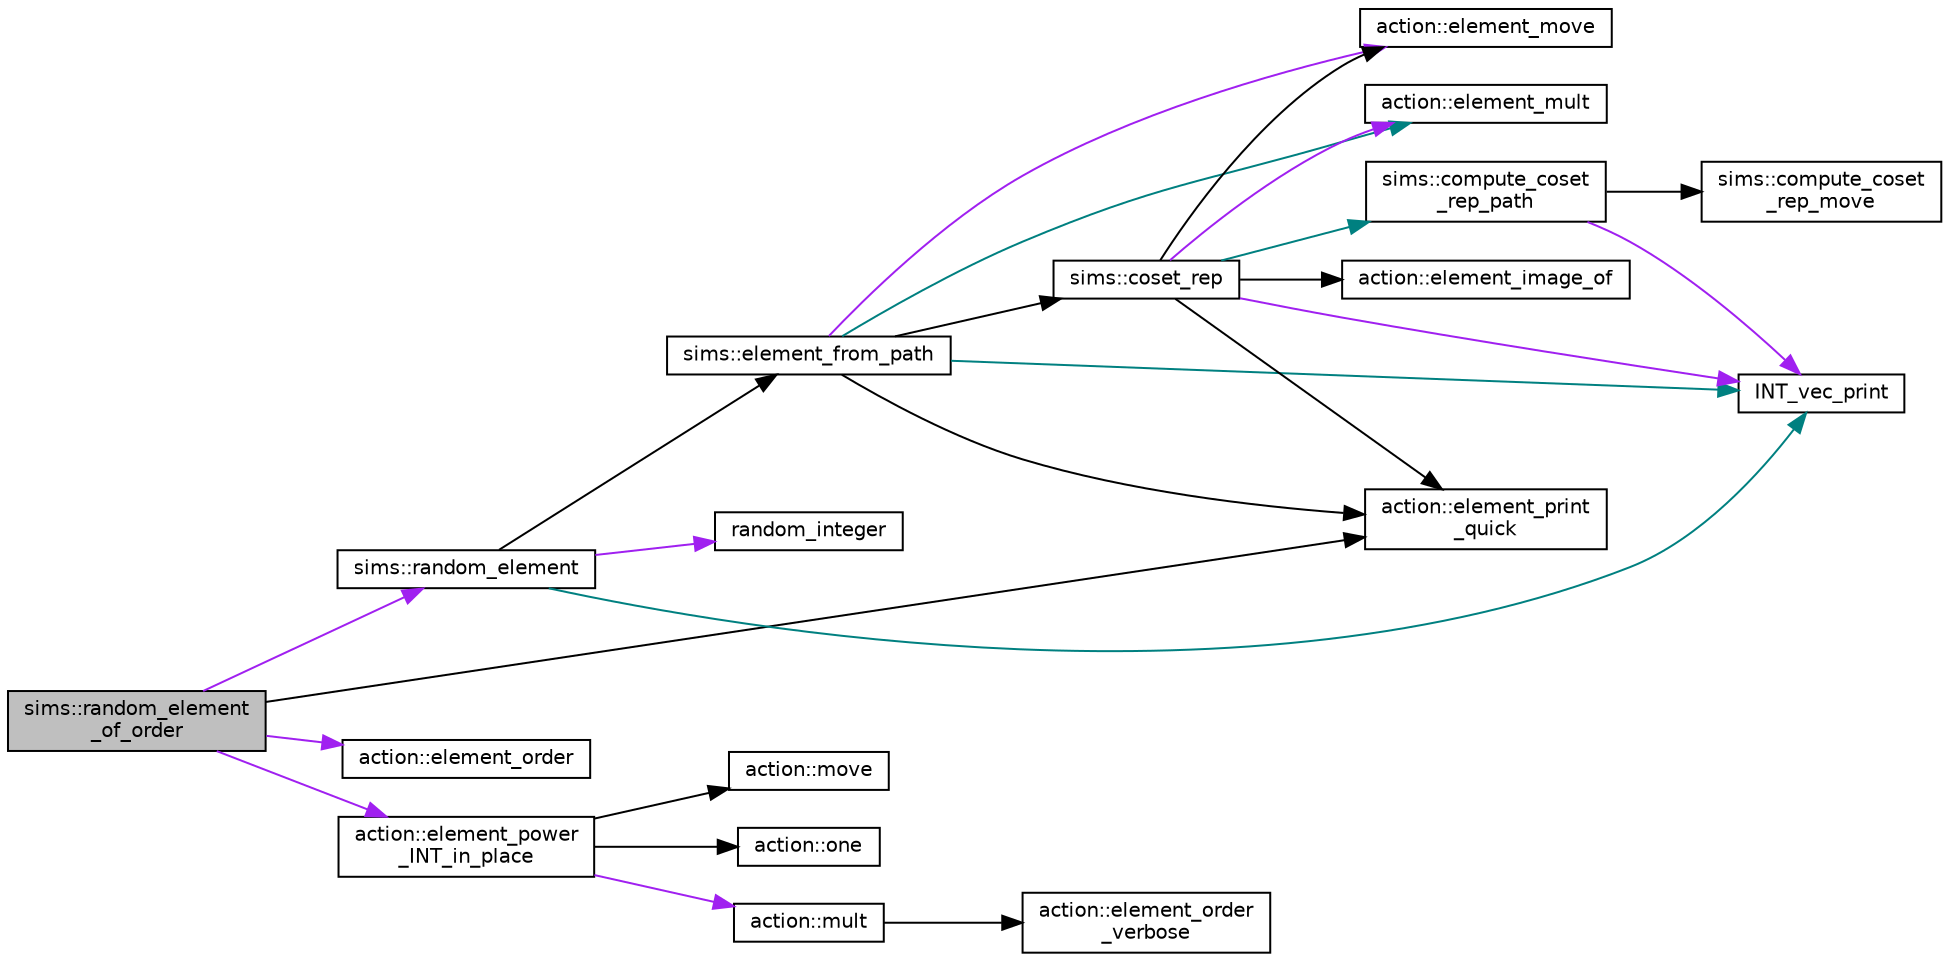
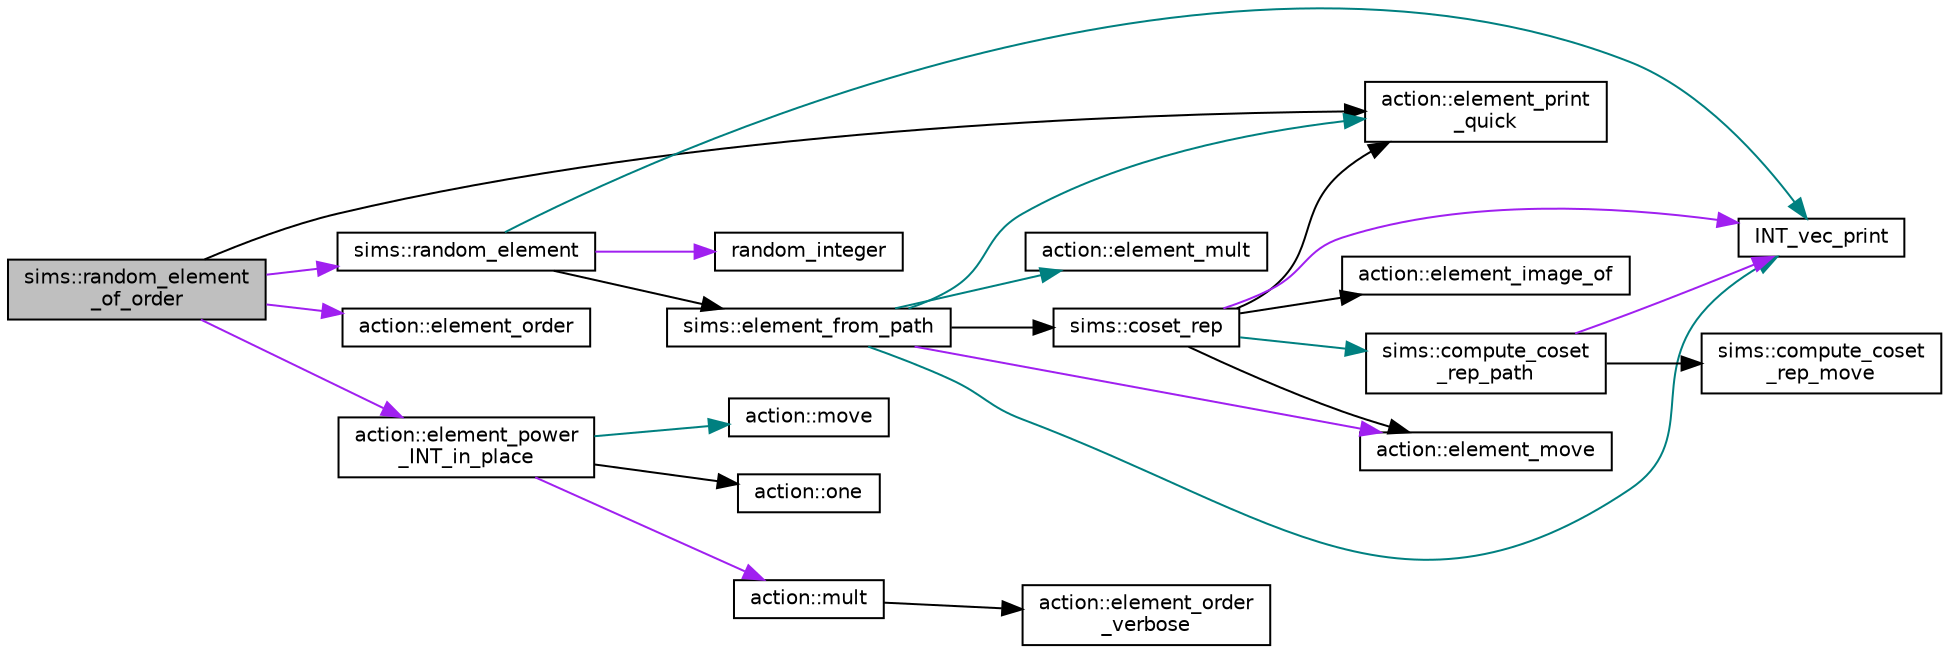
edge "sims::coset_rep" -> "action::element_mult": removed
edge "sims::element_from_path" -> "action::element_print _quick": color black -> teal
edge "action::element_power _INT_in_place" -> "action::move": color black -> teal
